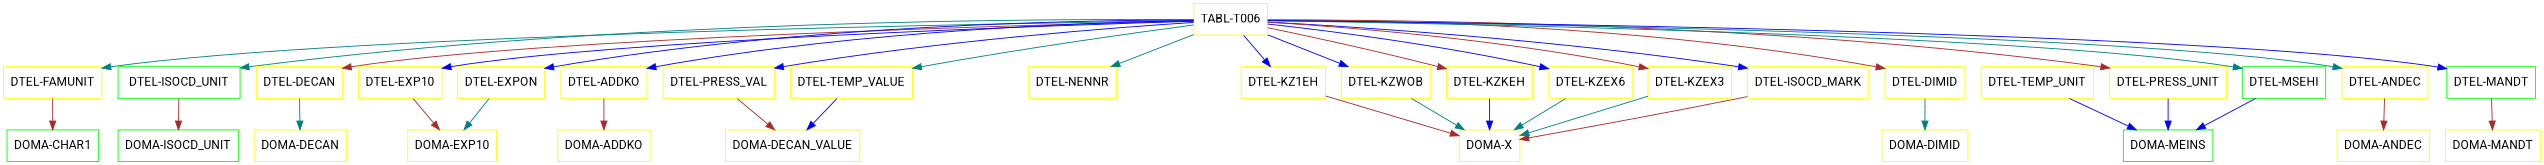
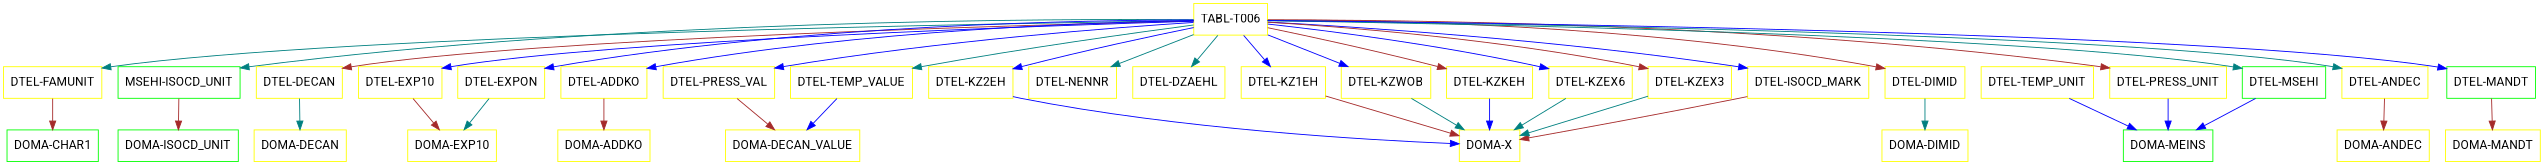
node "DTEL-ISOCD_UNIT": label "DTEL-ISOCD_UNIT" -> "MSEHI-ISOCD_UNIT"
node "DTEL-KZ2EH": added
node "DTEL-DZAEHL": added
